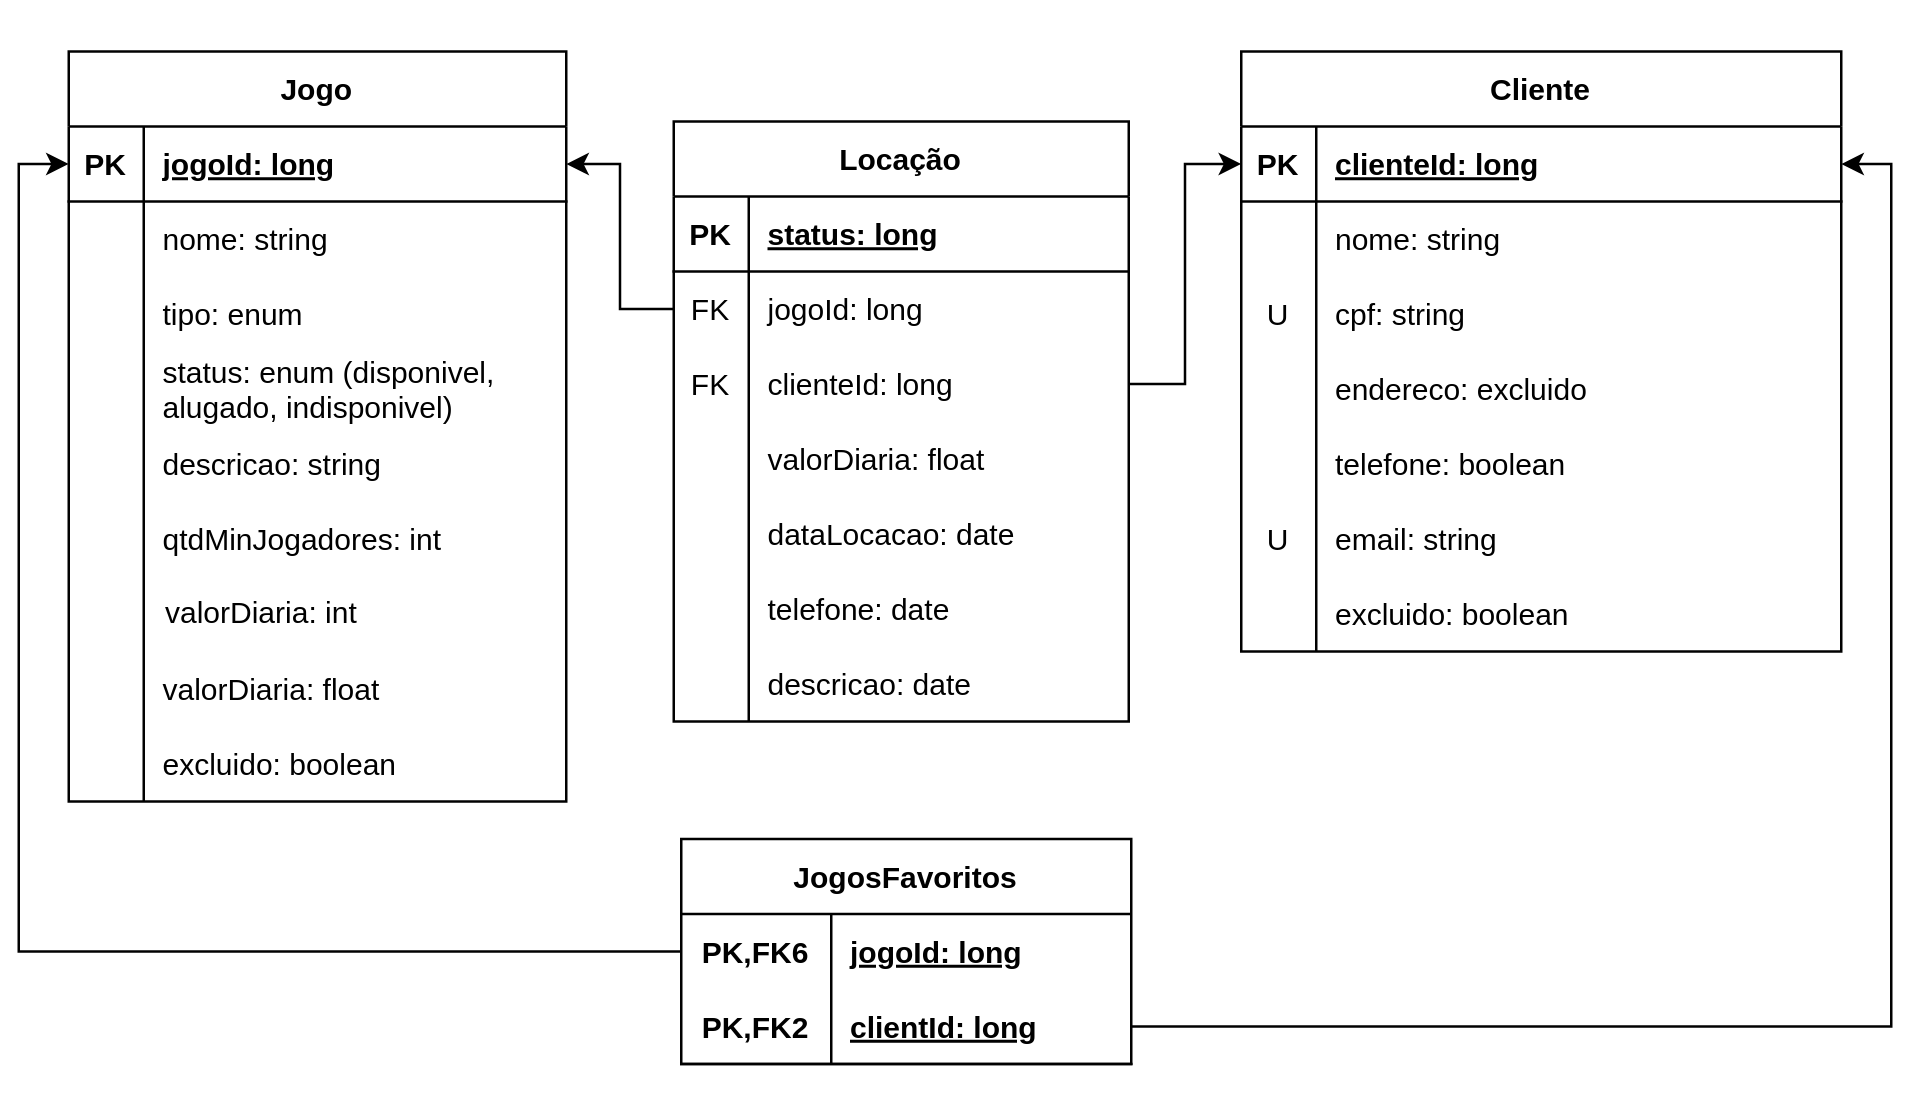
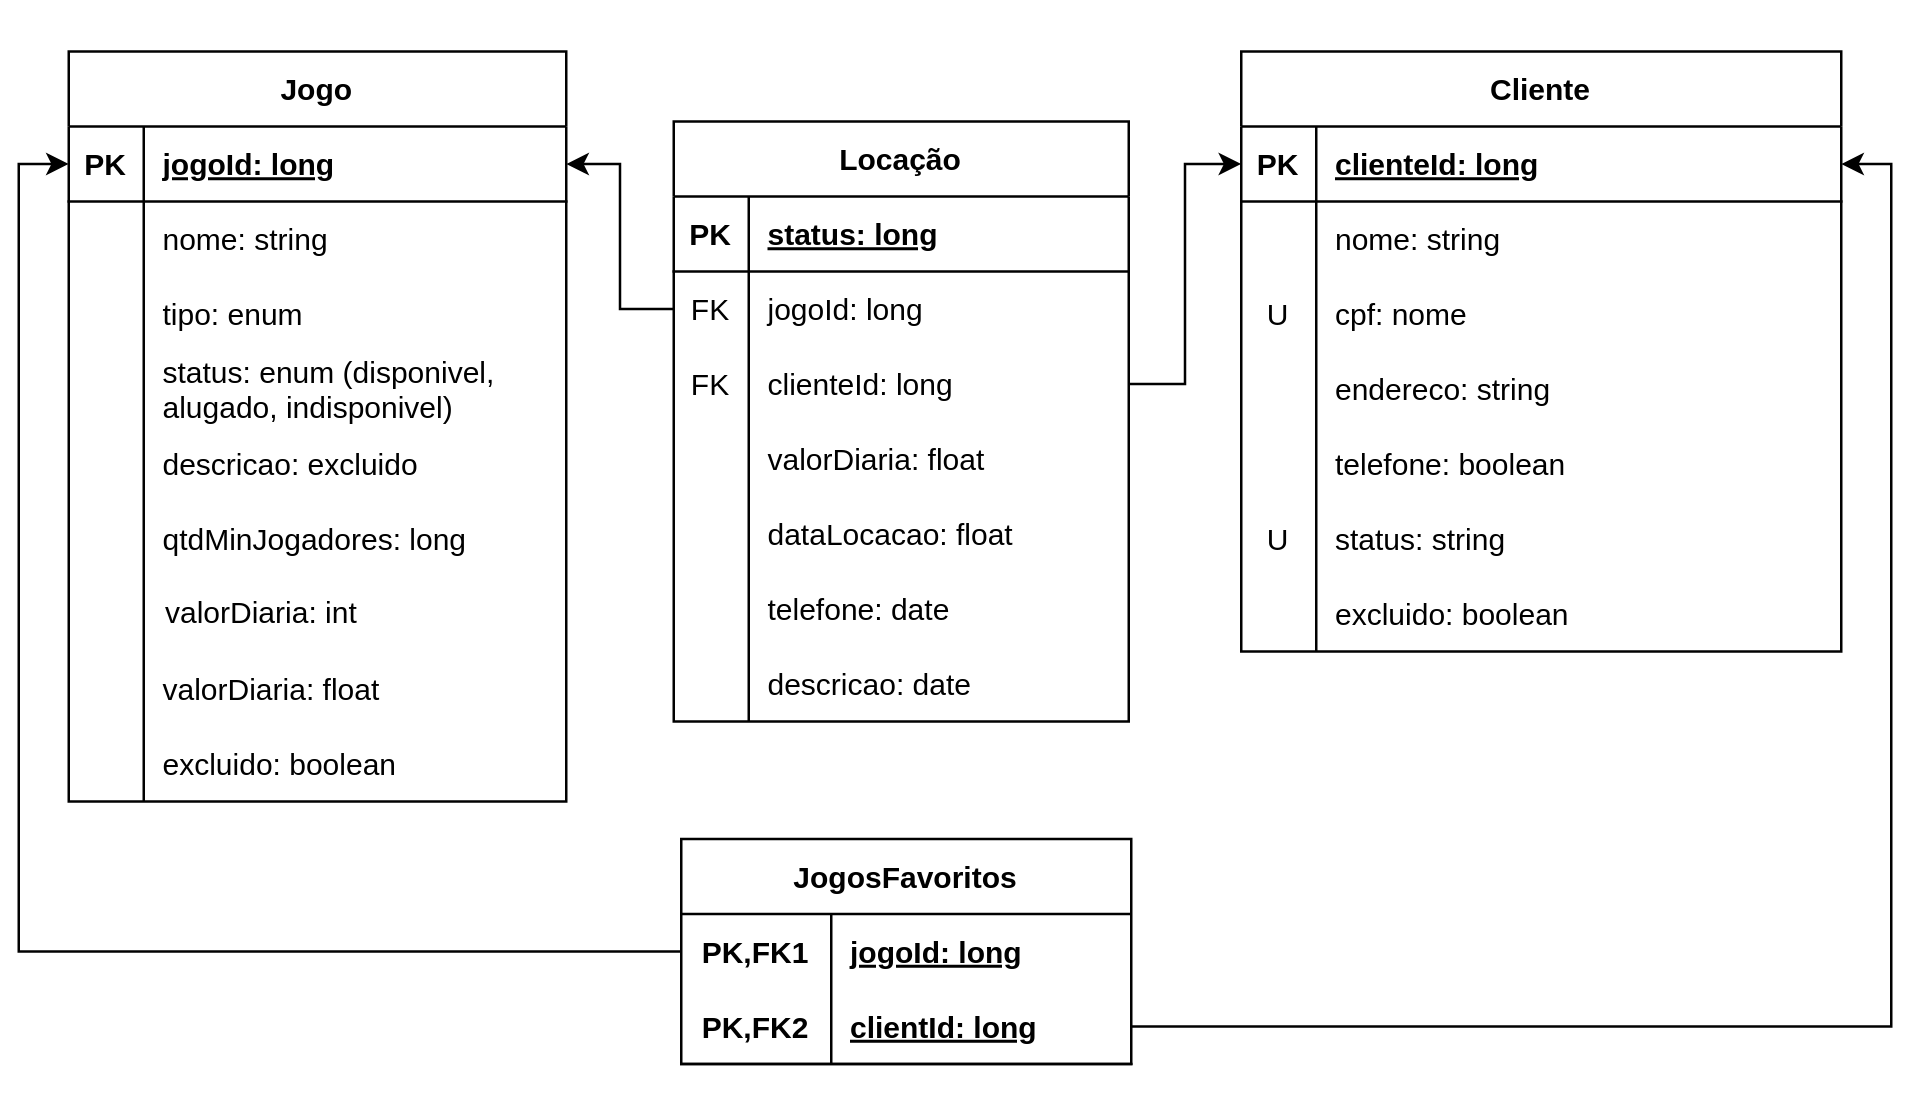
node "cpf: string": label "cpf: string" -> "cpf: nome"
node "endereco: excluido": label "endereco: excluido" -> "endereco: string"
node "descricao: string": label "descricao: string" -> "descricao: excluido"
node "dataLocacao: date": label "dataLocacao: date" -> "dataLocacao: float"
node "qtdMinJogadores: int": label "qtdMinJogadores: int" -> "qtdMinJogadores: long"
node "email: string": label "email: string" -> "status: string"
node "PK,FK6": label "PK,FK6" -> "PK,FK1"
